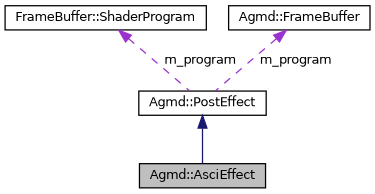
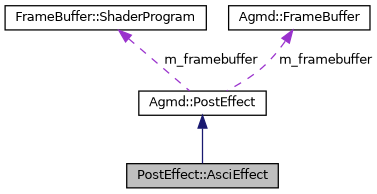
edge "Agmd::PostEffect" -> "FrameBuffer::ShaderProgram": label " m_program" -> " m_framebuffer"
edge "Agmd::PostEffect" -> "Agmd::FrameBuffer": label " m_program" -> " m_framebuffer"
node "Agmd::AsciEffect": label "Agmd::AsciEffect" -> "PostEffect::AsciEffect"
